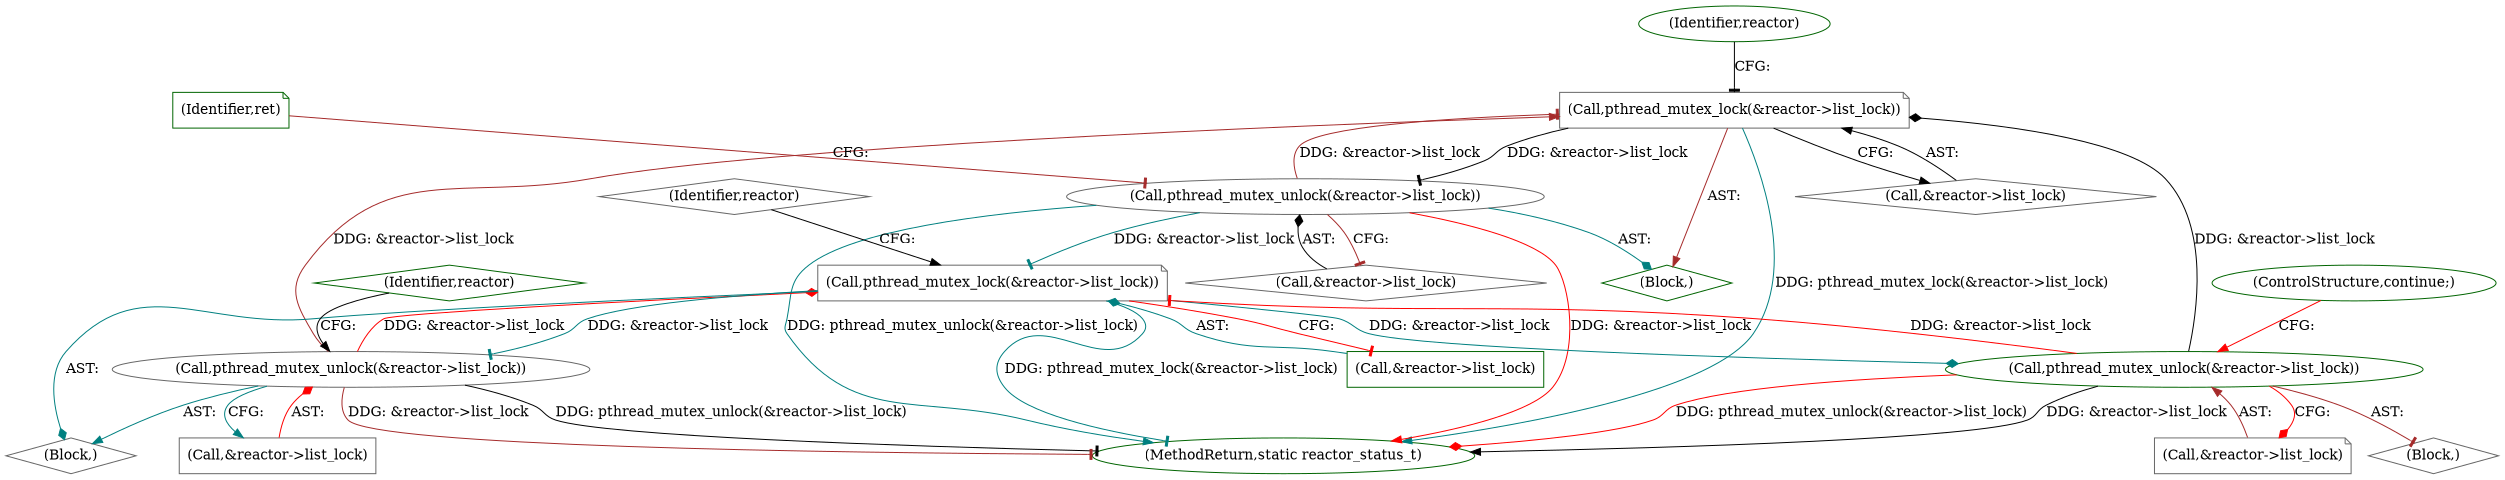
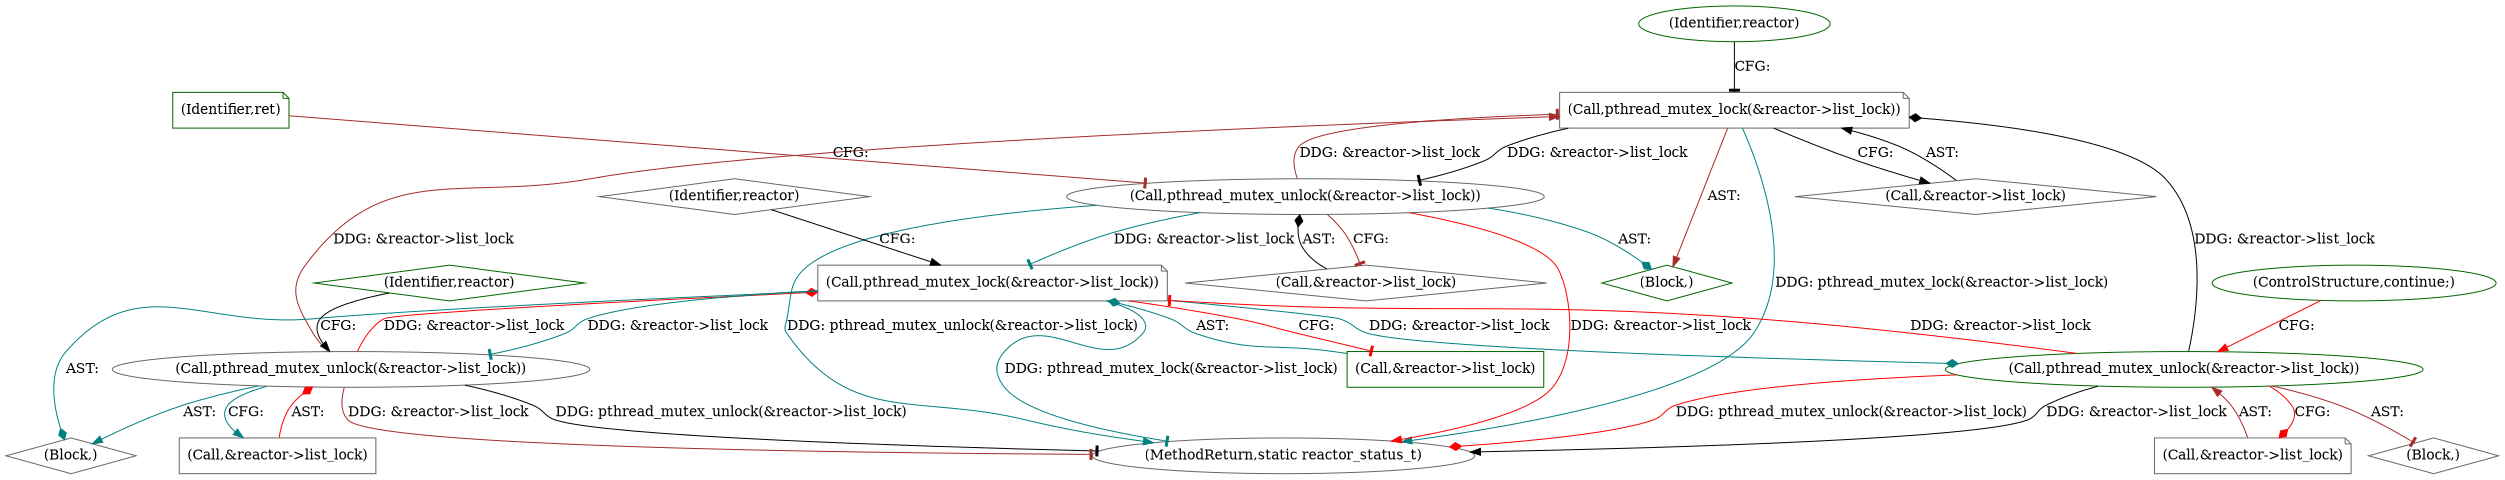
node "(MethodReturn,static reactor_status_t)": color darkgreen -> gray40
